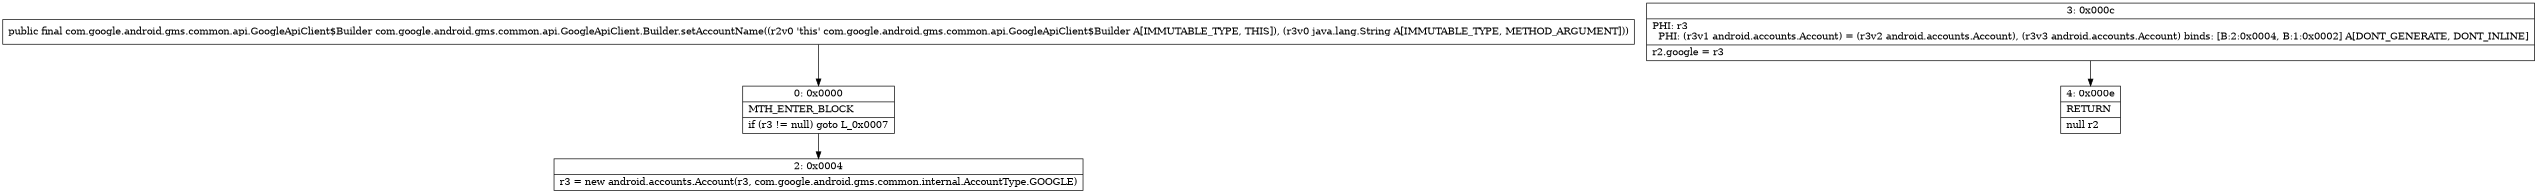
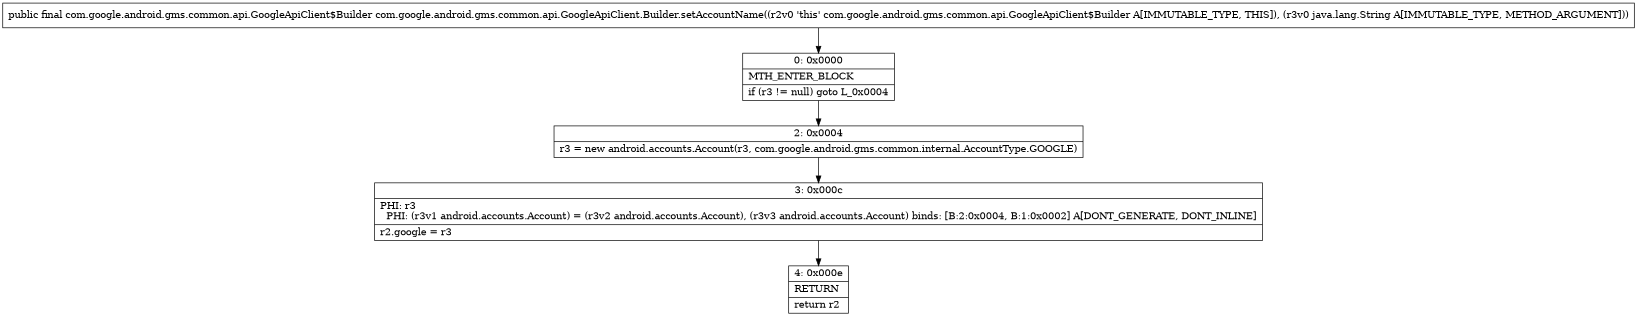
node "0: 0x0000": text "if (r3 != null) goto L_0x0007" -> "if (r3 != null) goto L_0x0004"
node "4: 0x000e": text "null r2" -> "return r2"
edge "2: 0x0004" -> "3: 0x000c": added
